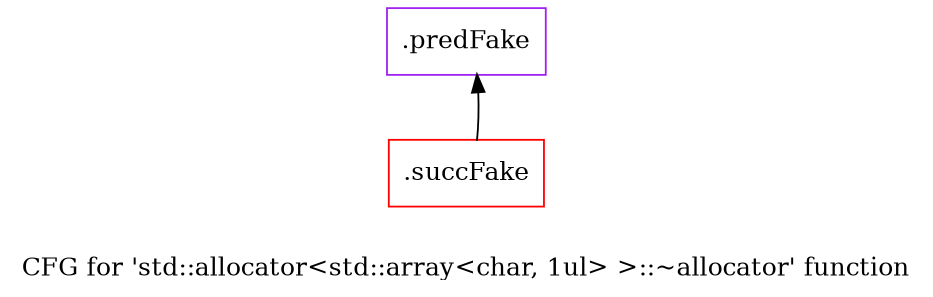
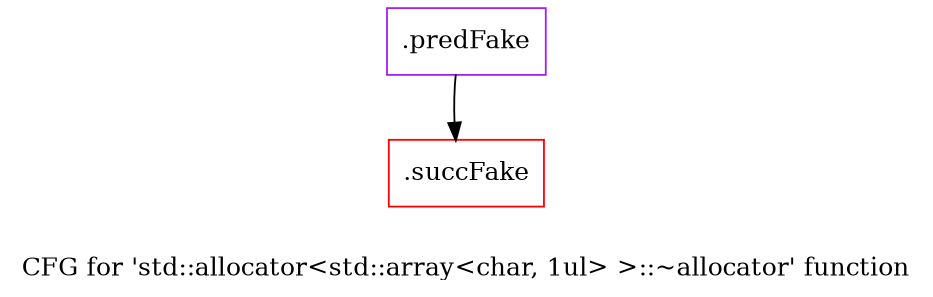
edge ".succFake" -> ".predFake": reversed
